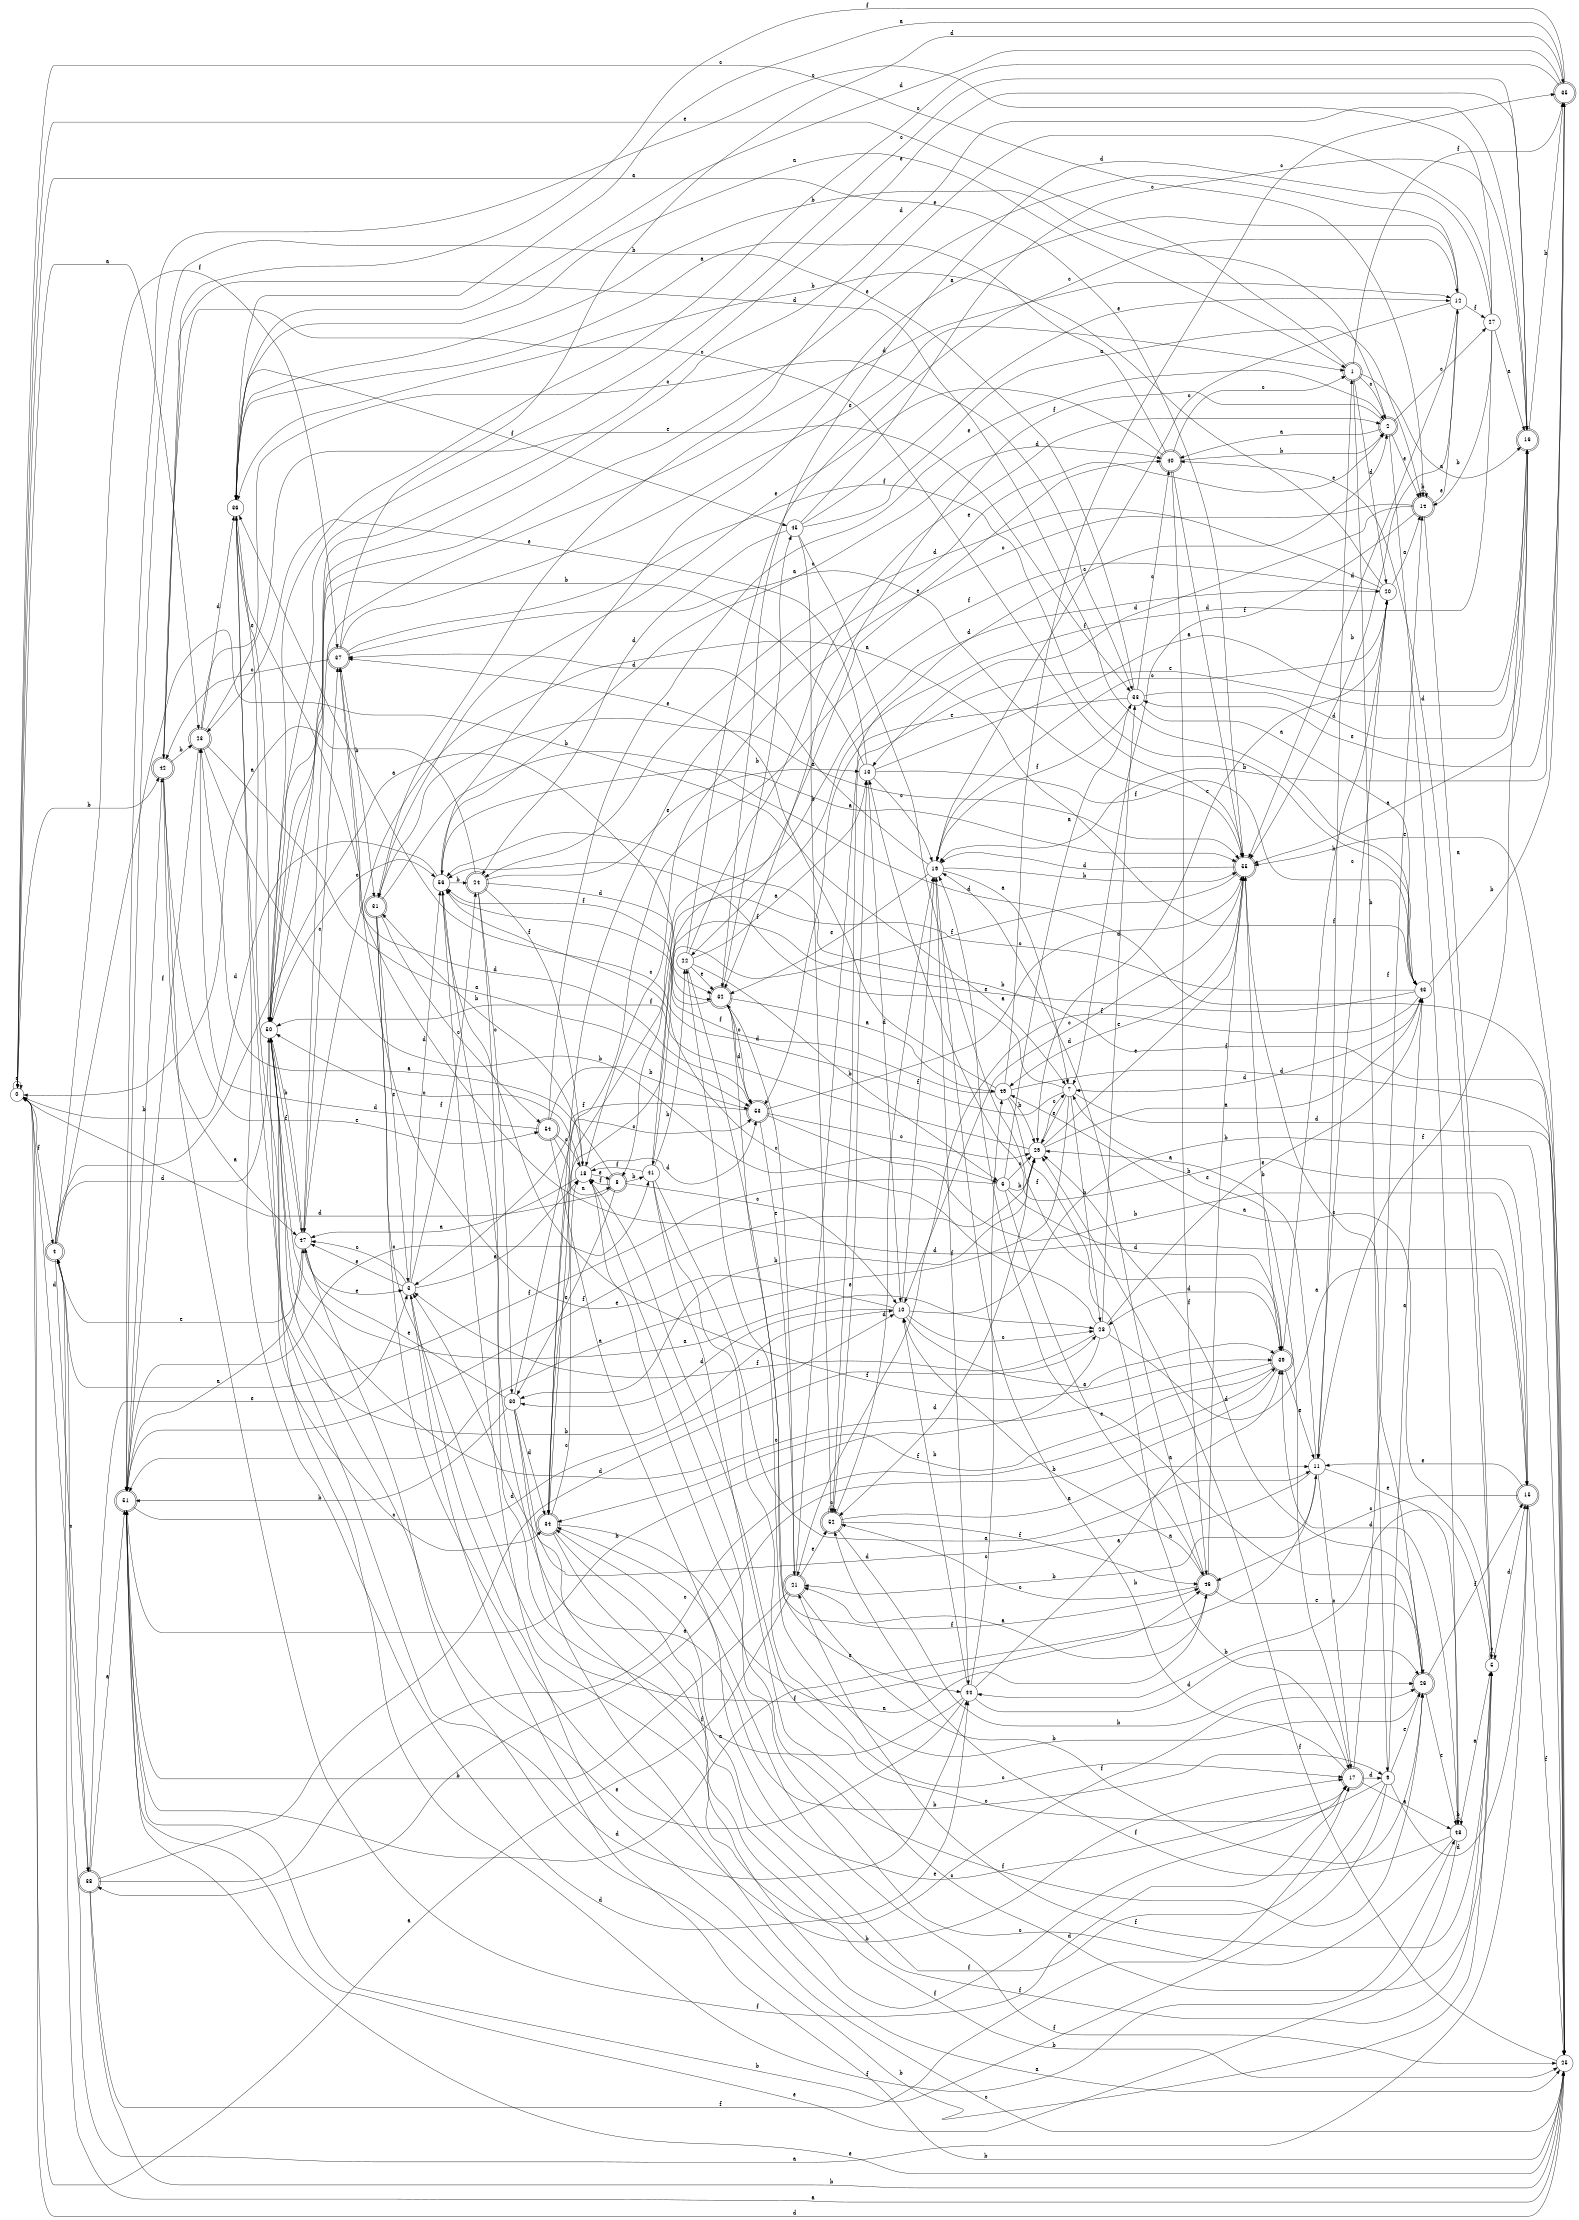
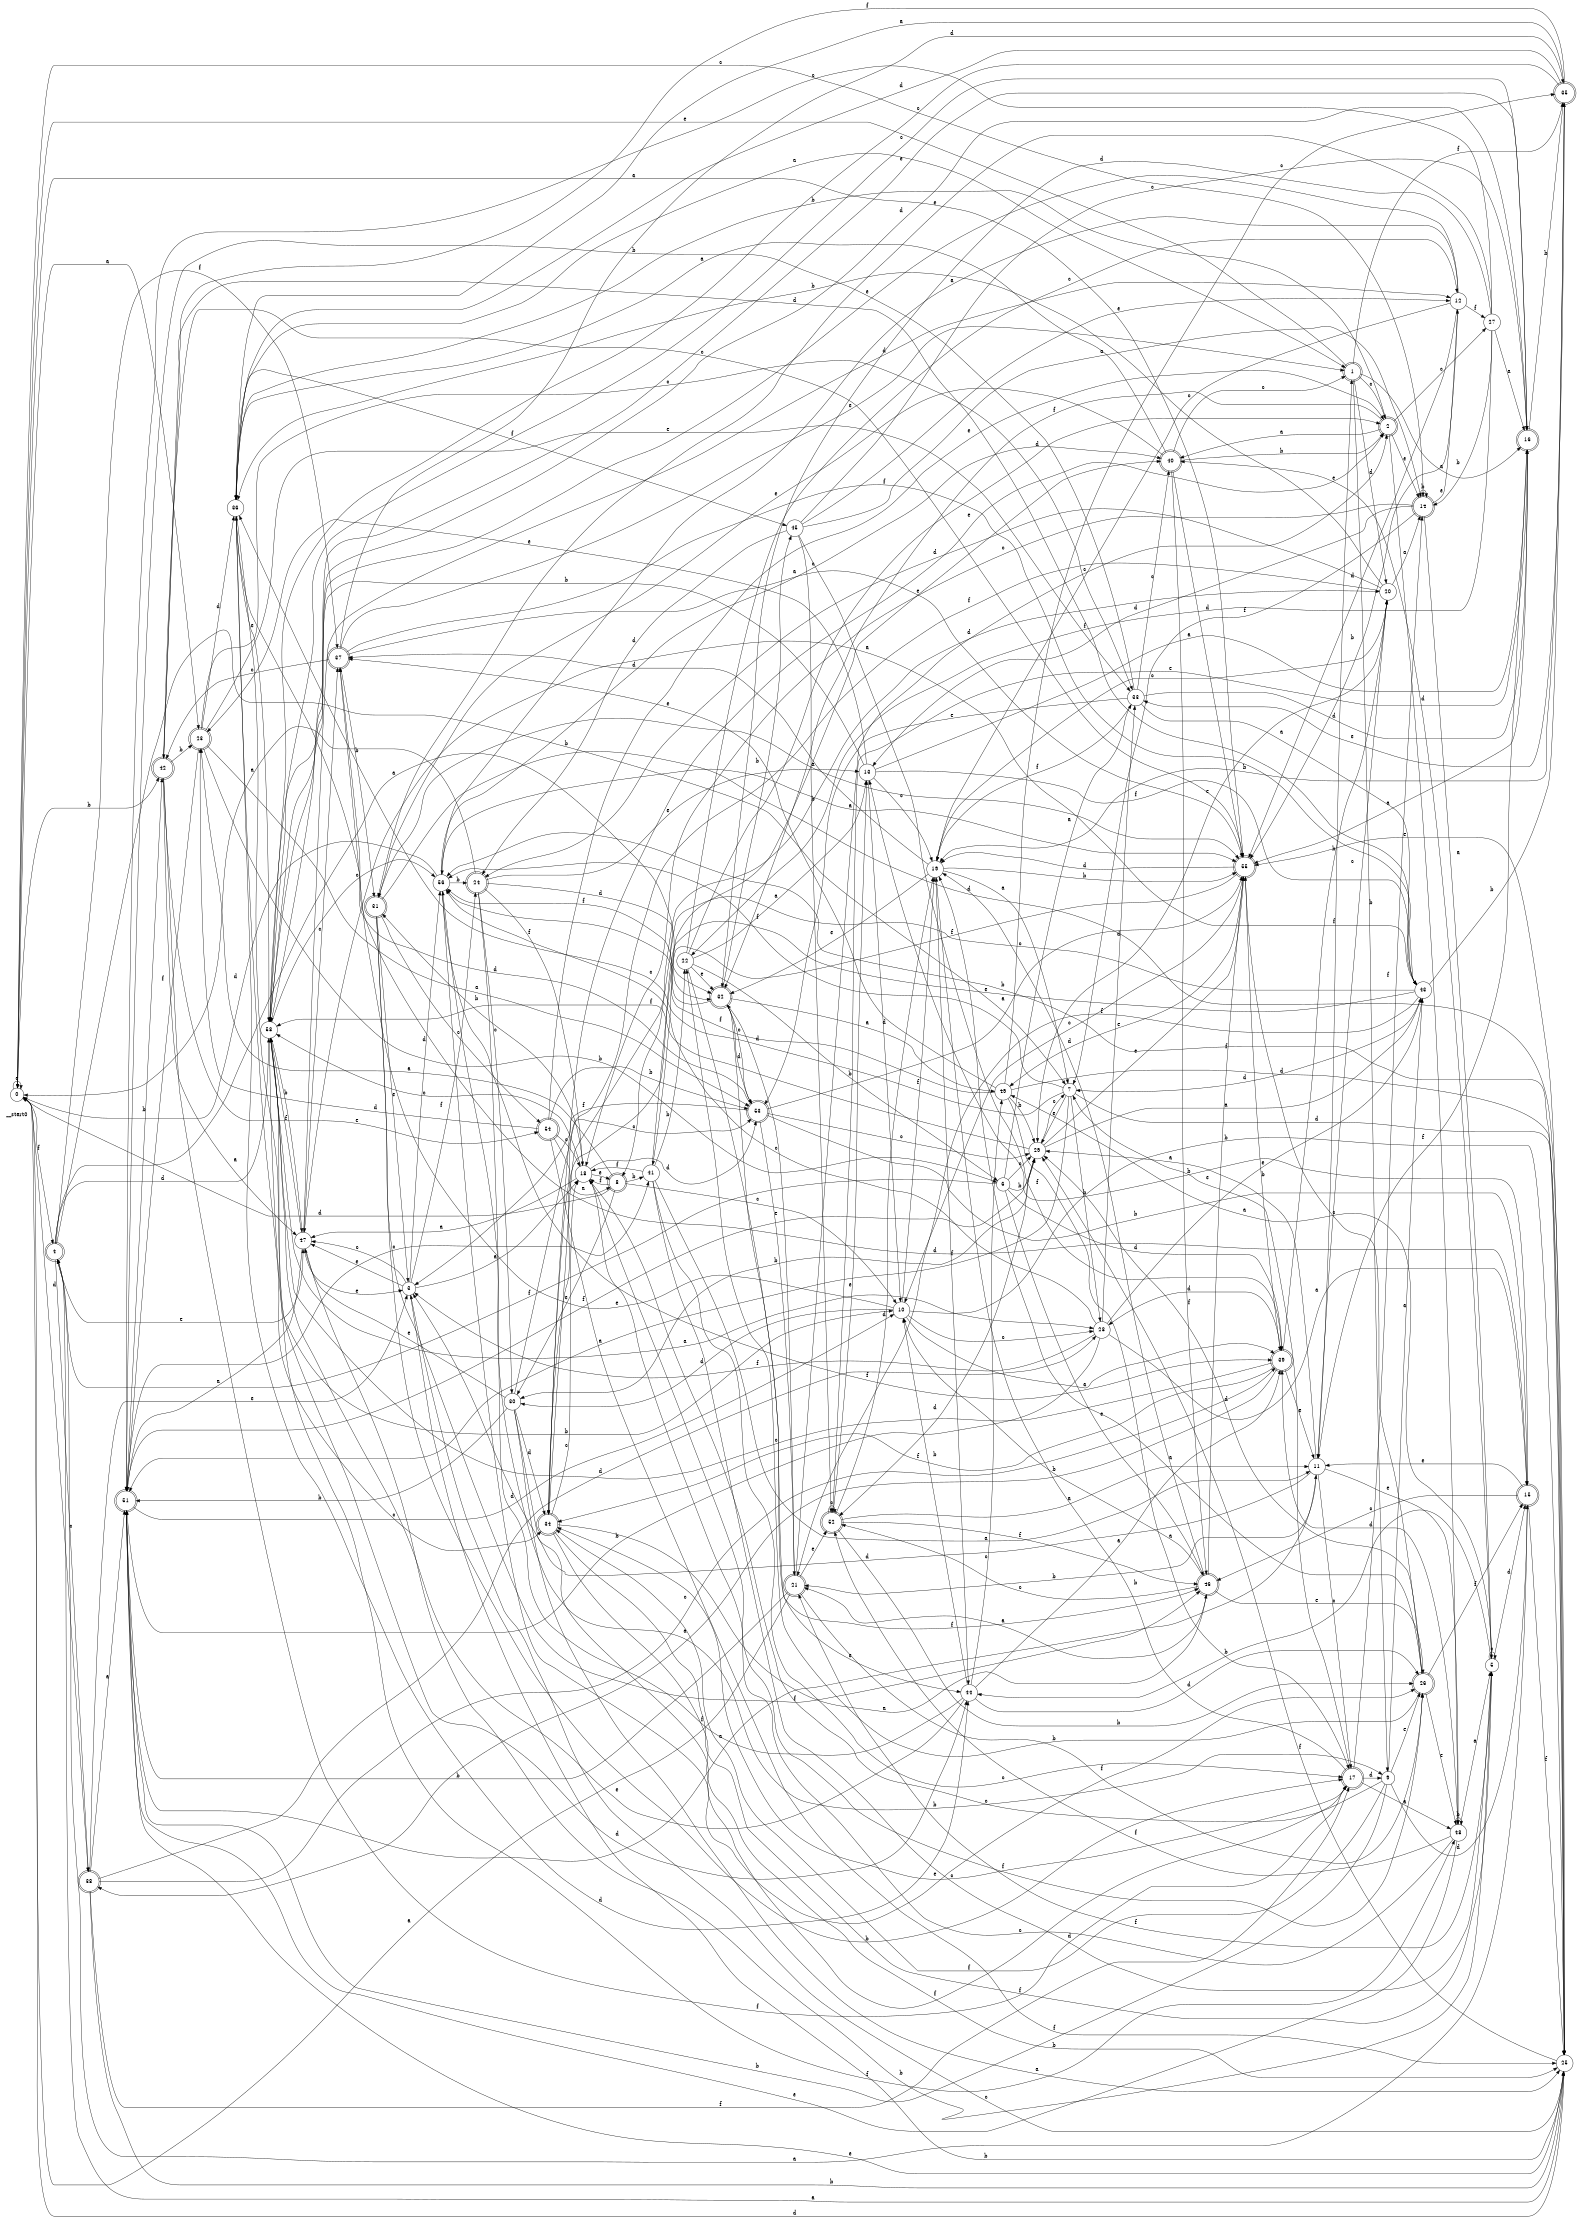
node "50": label "50" -> "58"
node "__start0": added
